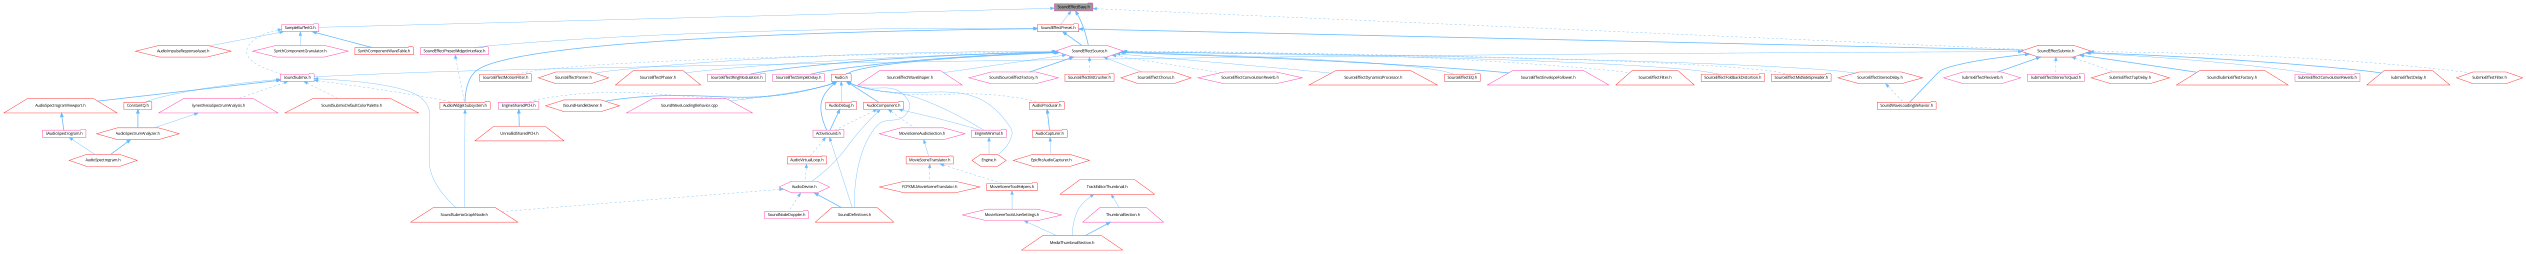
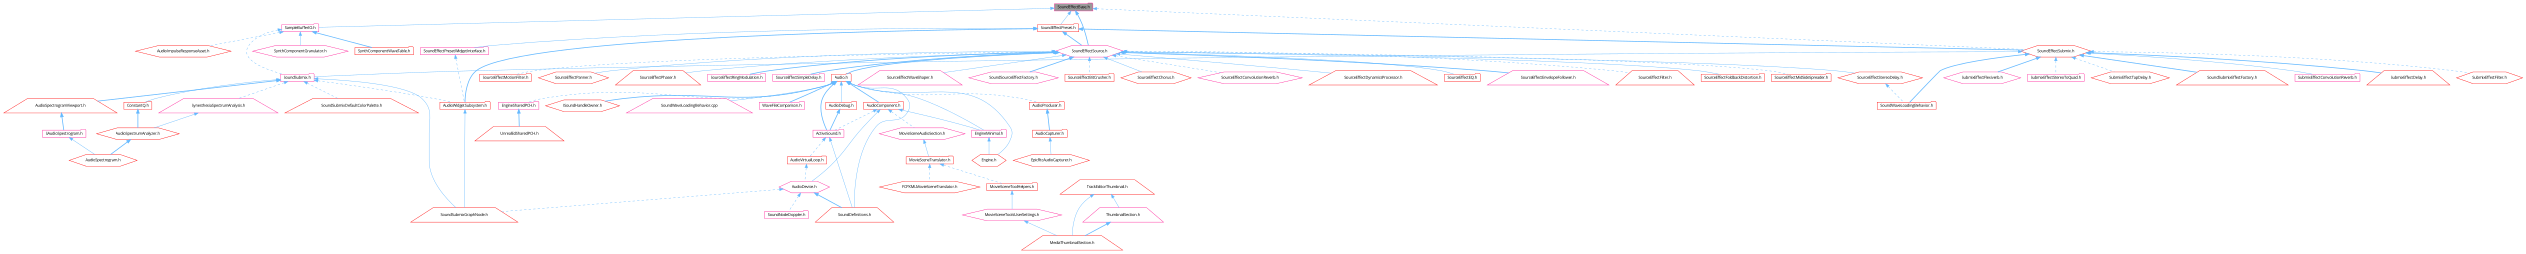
edge "AudioImpulseResponseAsset.h" -> "SampleBufferIO.h": style solid -> dashed
node "WaveFileComparison.h": added
